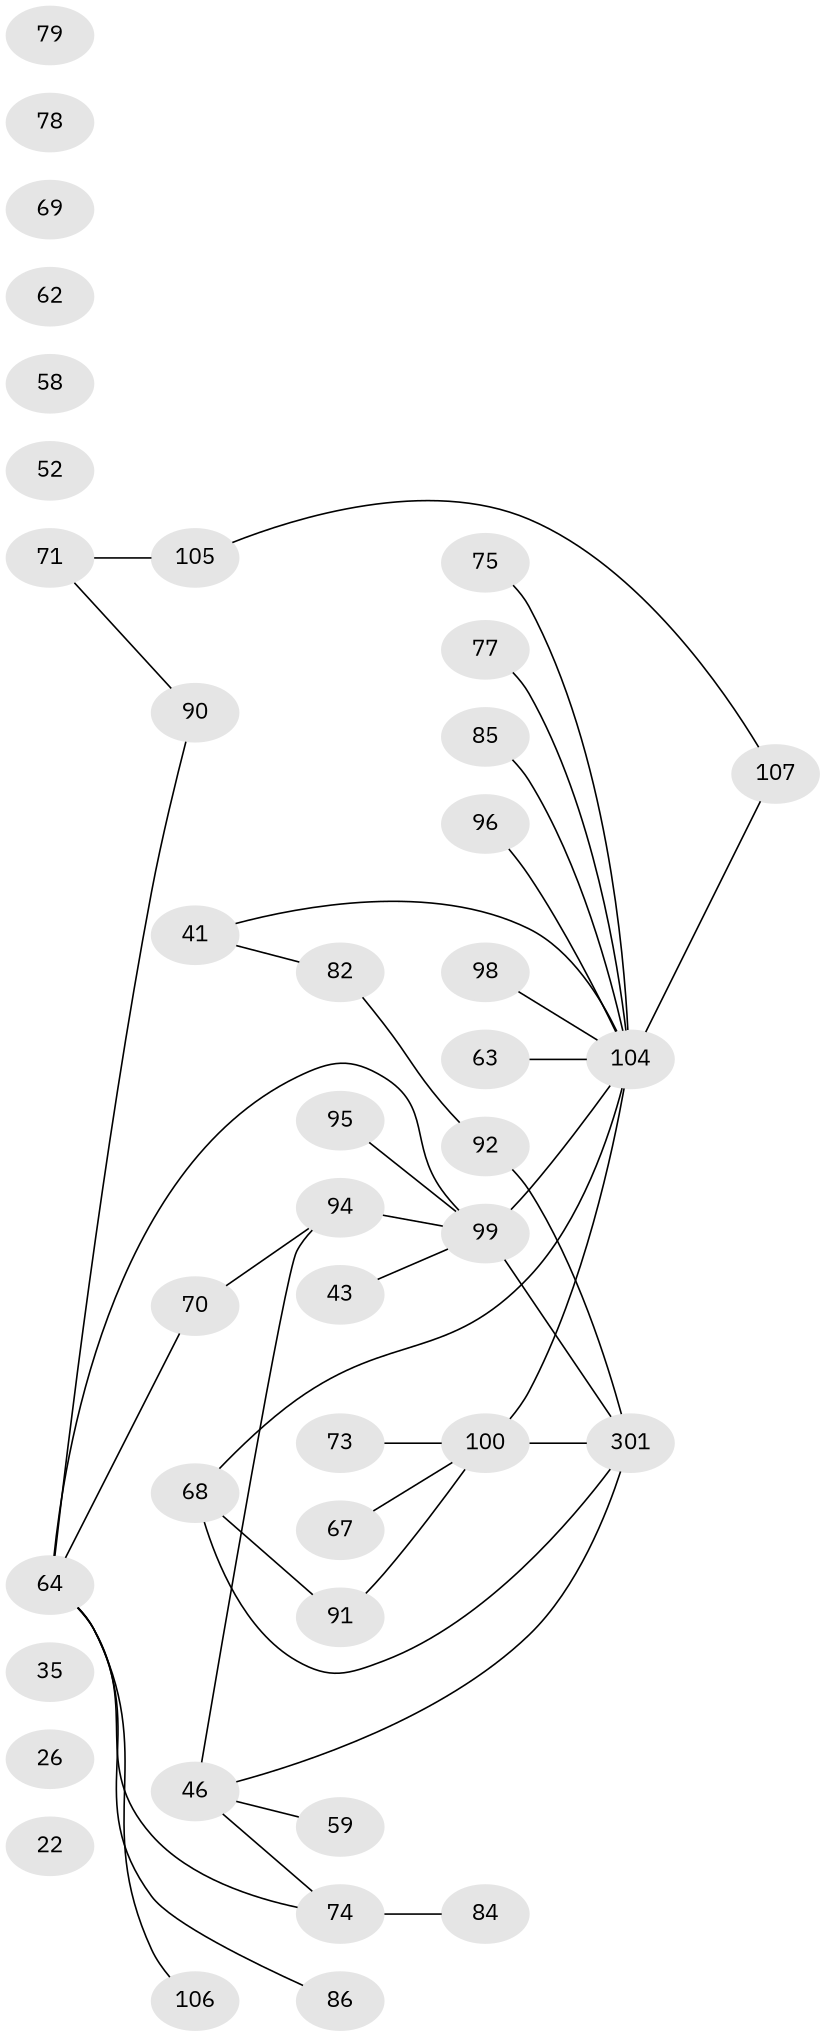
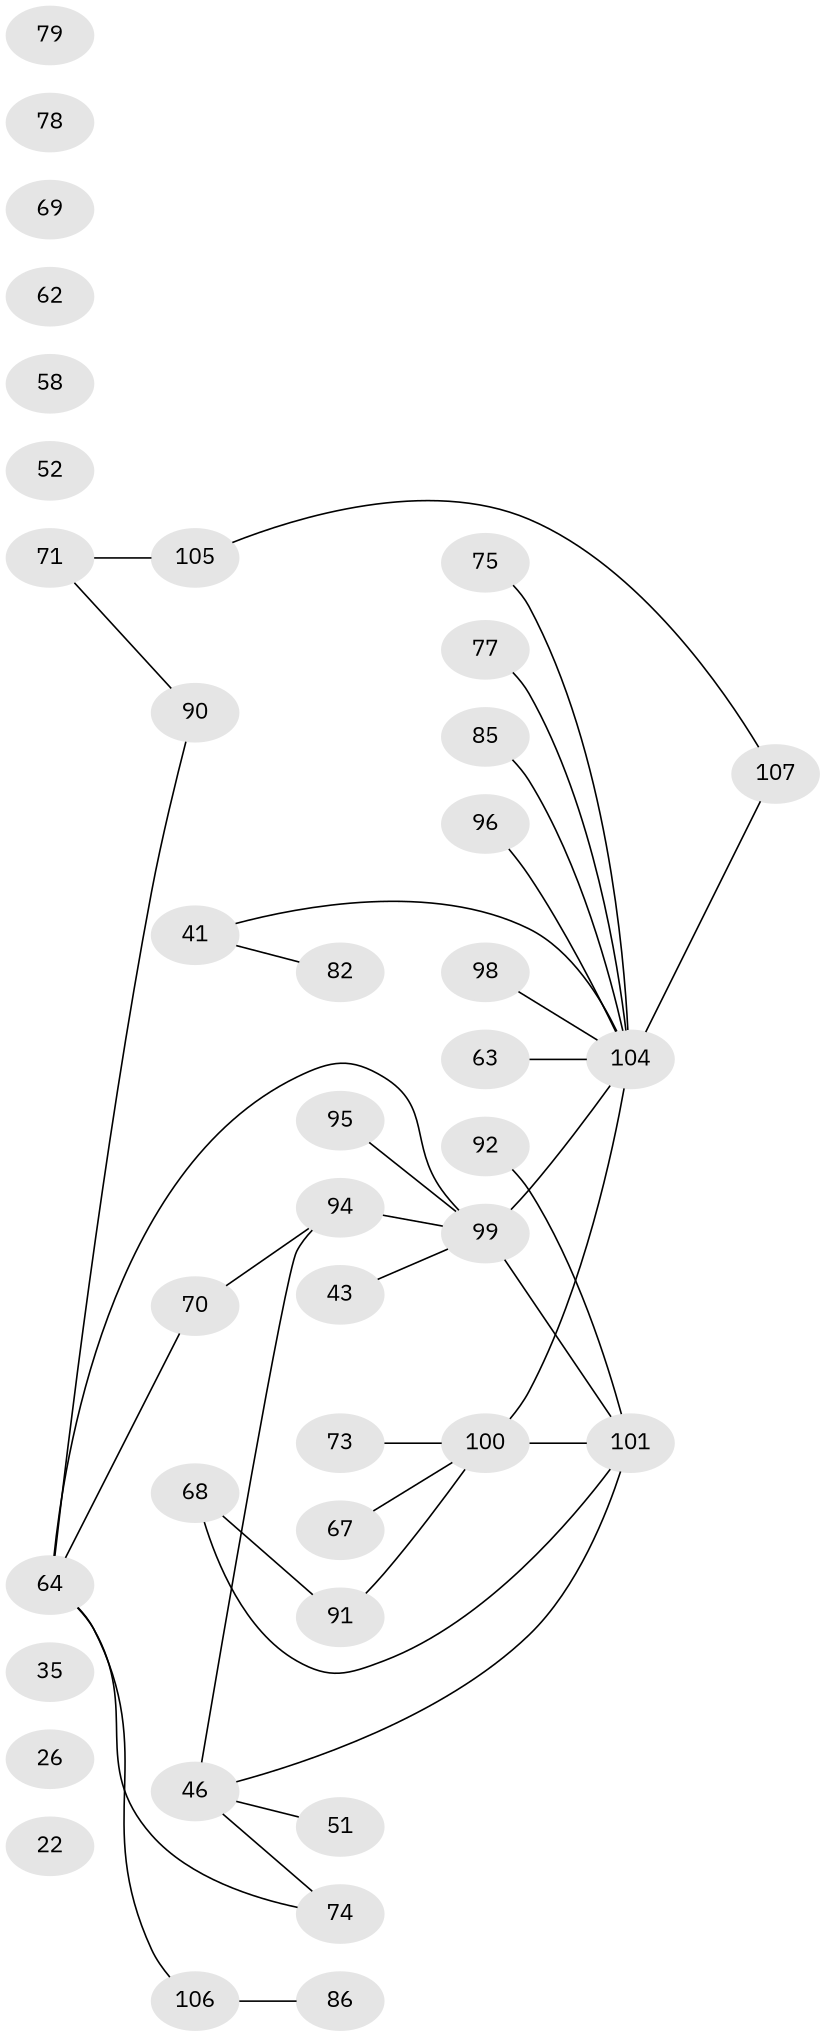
edge "82" -- "92": removed
edge "104" -- "68": removed
node "301": label "301" -> "101"
node "59": label "59" -> "51"
edge "64" -- "86": now "106" -- "86"
node "84": removed
